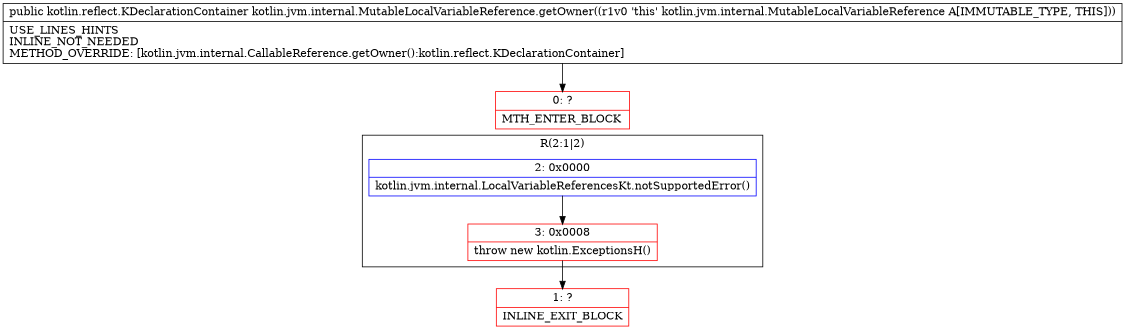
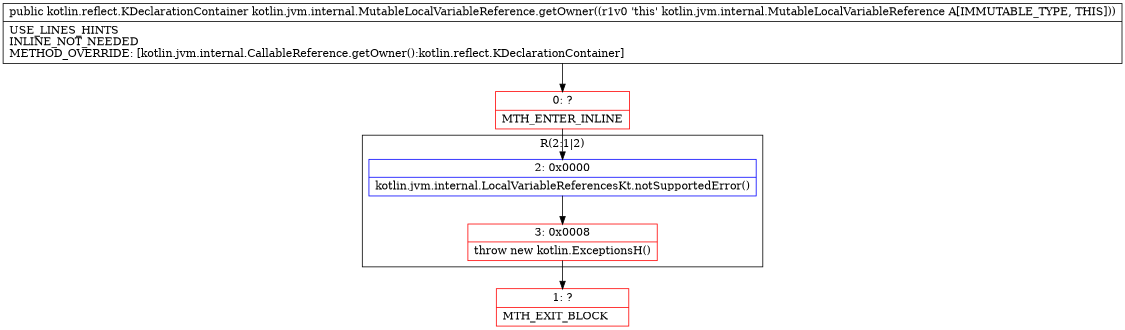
node "0: ?": text "MTH_ENTER_BLOCK" -> "MTH_ENTER_INLINE"
edge "0: ?" -> "2: 0x0000": added
node "1: ?": text "INLINE_EXIT_BLOCK" -> "MTH_EXIT_BLOCK"
